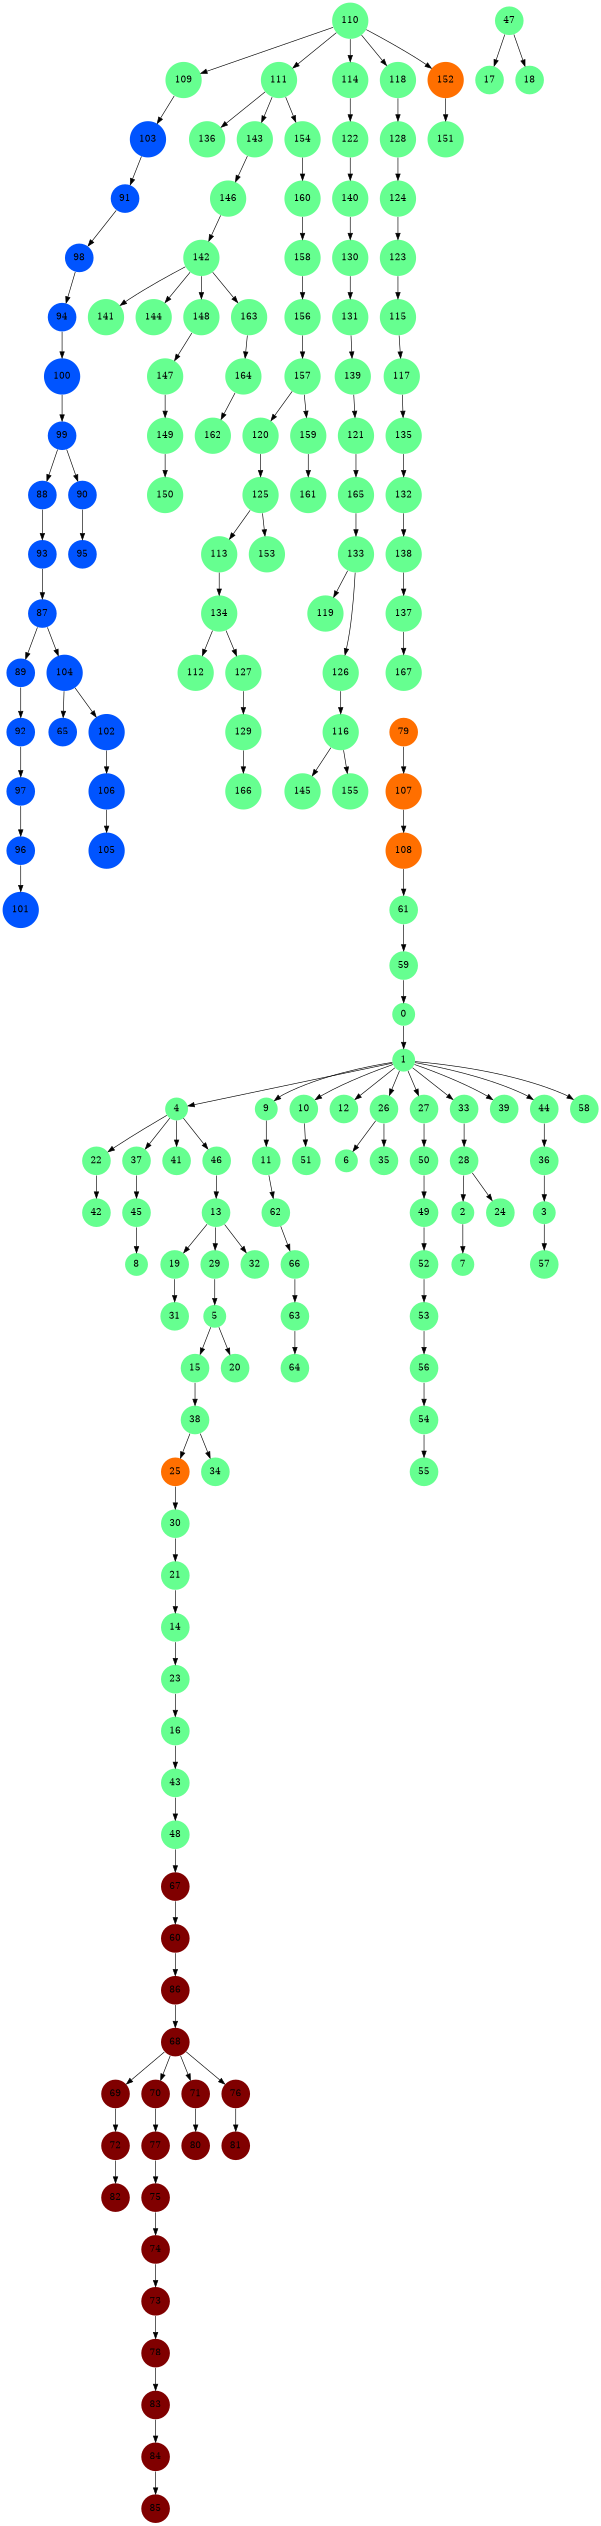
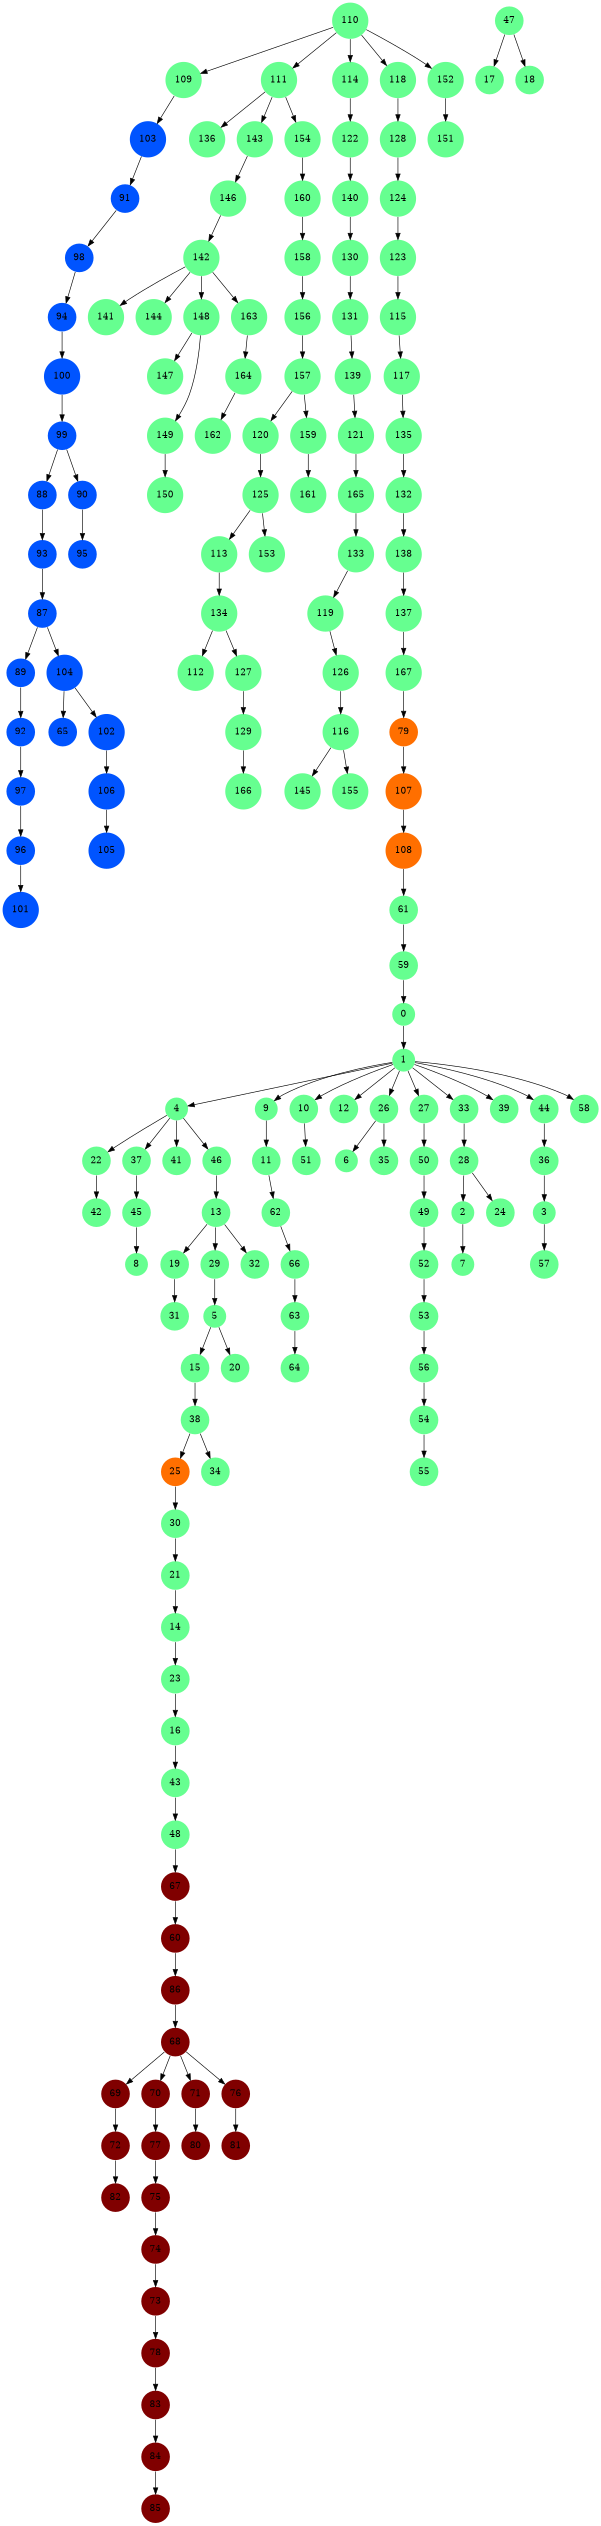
node "152": fillcolor #ff6f00 -> #66ff90
edge "147" -> "149": now "148" -> "149"
edge "133" -> "126": now "119" -> "126"
edge "167" -> "79": added
